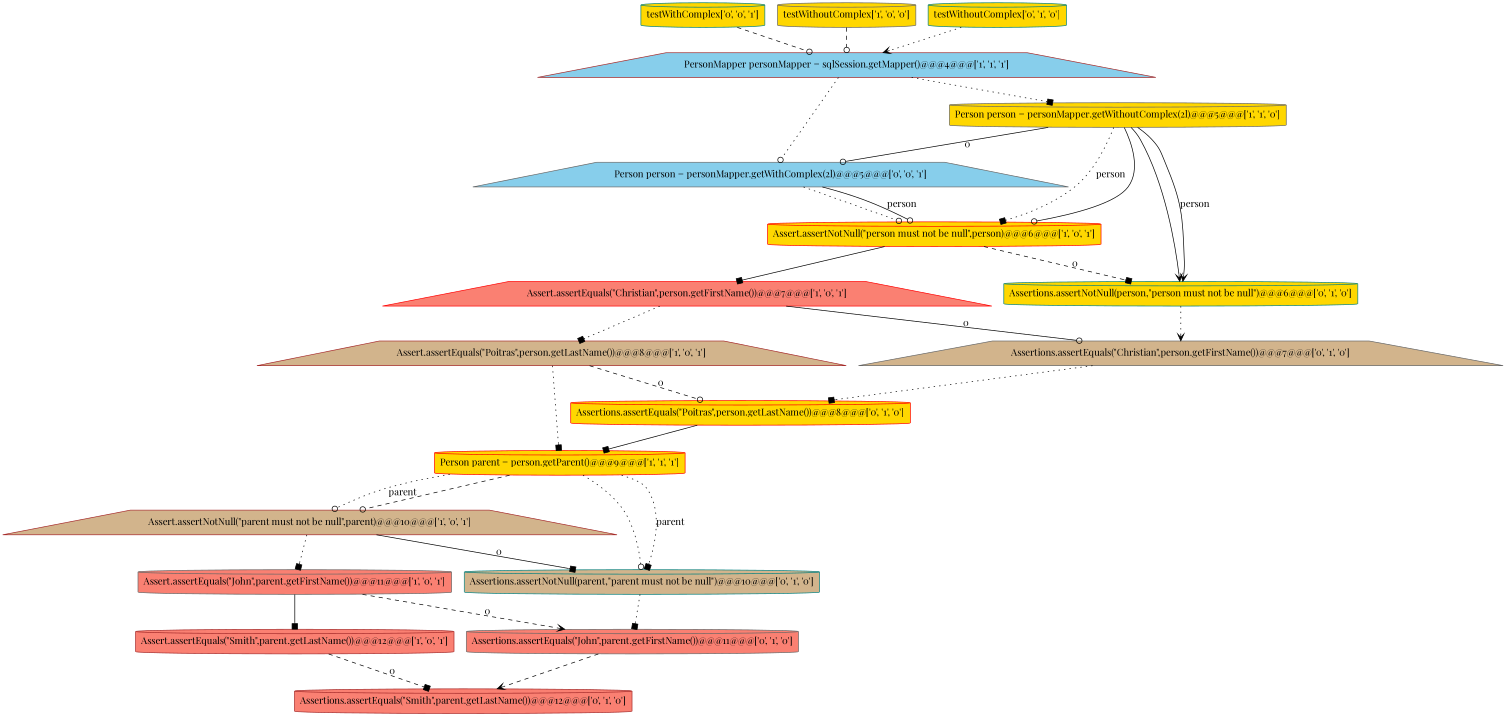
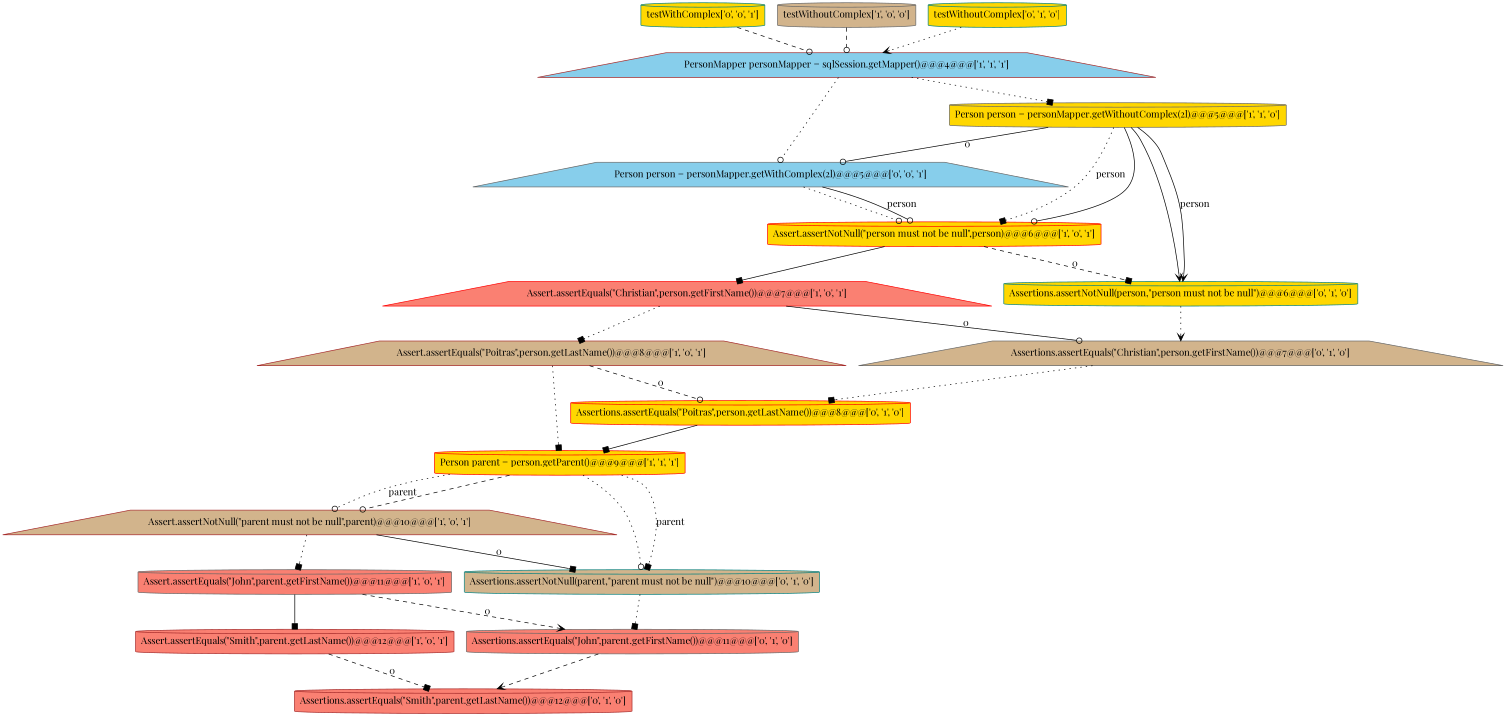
node "testWithoutComplex['1', '0', '0']": fillcolor gold -> tan
